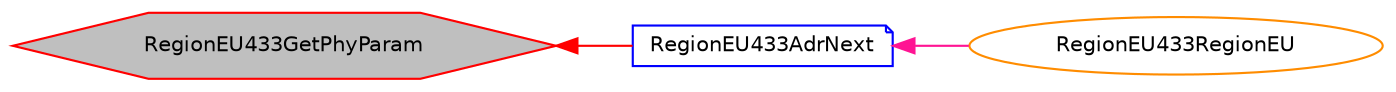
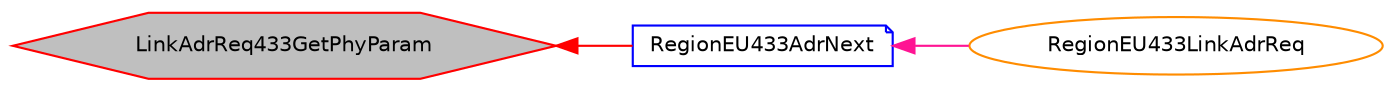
node "RegionEU433GetPhyParam": label "RegionEU433GetPhyParam" -> "LinkAdrReq433GetPhyParam"
node "RegionEU433RegionEU": label "RegionEU433RegionEU" -> "RegionEU433LinkAdrReq"
